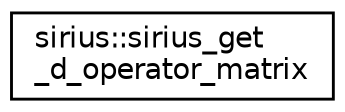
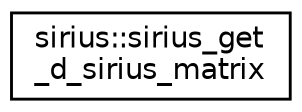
node "sirius::sirius_get _d_operator_matrix": label "sirius::sirius_get _d_operator_matrix" -> "sirius::sirius_get _d_sirius_matrix"
